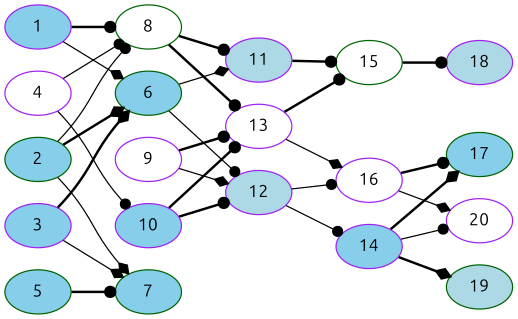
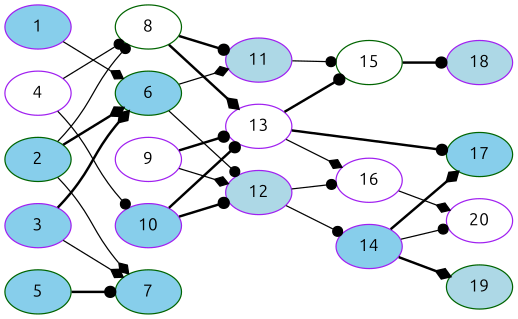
edge "1" -> "8": removed
edge "11" -> "15": style bold -> solid
edge "8" -> "13": arrowhead dot -> diamond
edge "16" -> "17": now "13" -> "17"
